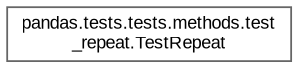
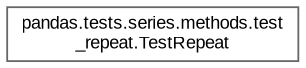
node "pandas.tests.tests.methods.test _repeat.TestRepeat": label "pandas.tests.tests.methods.test _repeat.TestRepeat" -> "pandas.tests.series.methods.test _repeat.TestRepeat"
